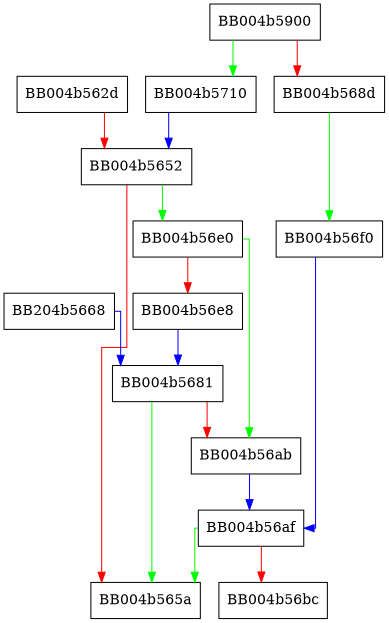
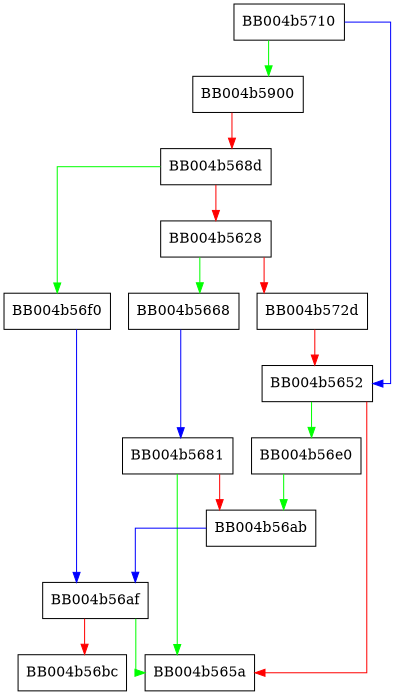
edge "BB004b5900" -> "BB004b5710": reversed
node "BB004b562d": label "BB004b562d" -> "BB004b572d"
node "BB004b5628": added
node "BB204b5668": label "BB204b5668" -> "BB004b5668"
node "BB004b56e8": removed
